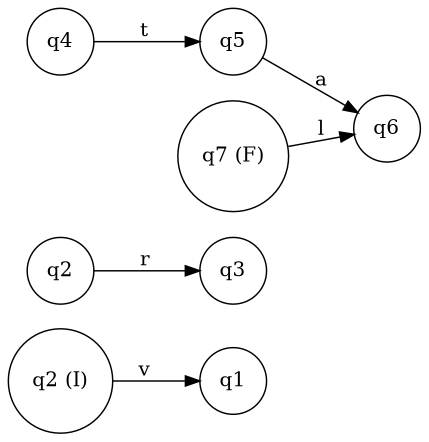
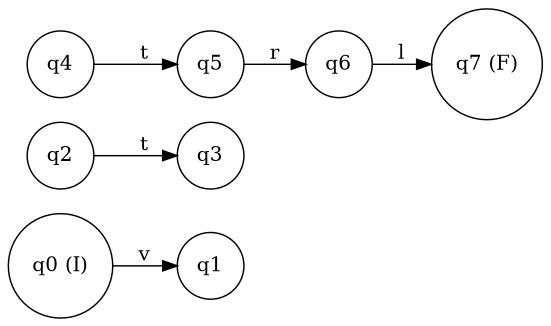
edge "q5" -> "q6": label "a" -> "r"
edge "q7 (F)" -> "q6": reversed
edge "q2" -> "q3": label "r" -> "t"
node "q2 (I)": label "q2 (I)" -> "q0 (I)"
